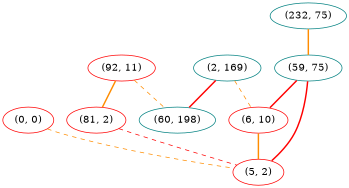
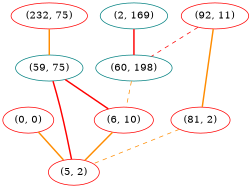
node "(232, 75)": color teal -> red
edge "(92, 11)" -- "(60, 198)": color darkorange -> red
edge "(2, 169)" -- "(6, 10)": now "(60, 198)" -- "(6, 10)"
edge "(81, 2)" -- "(5, 2)": color red -> darkorange
edge "(0, 0)" -- "(5, 2)": style dashed -> bold
